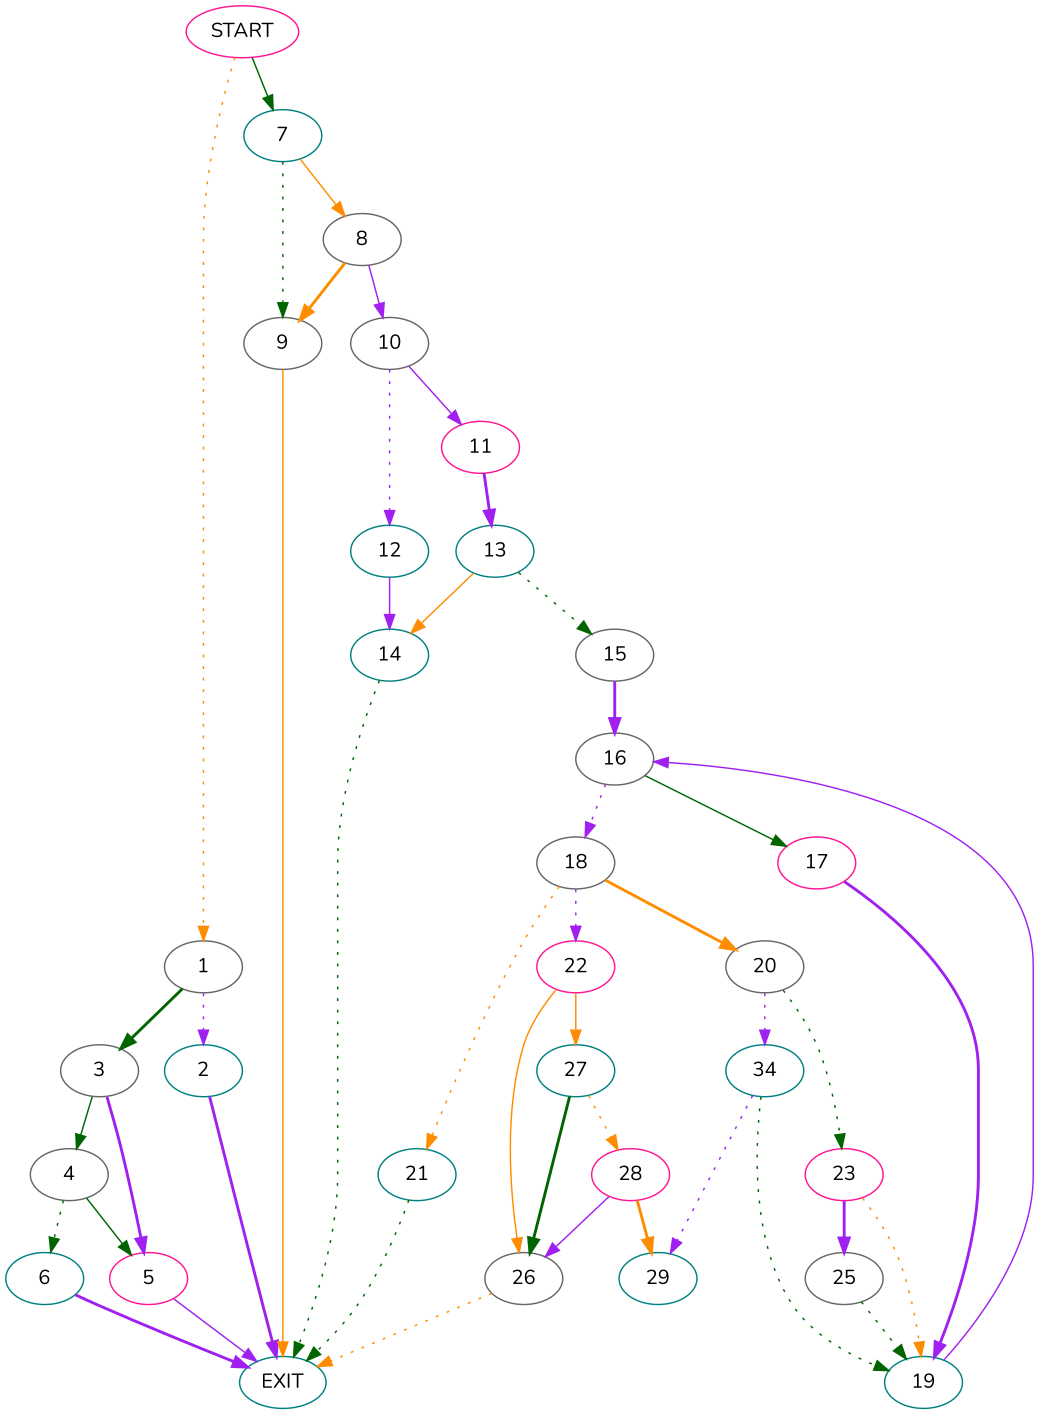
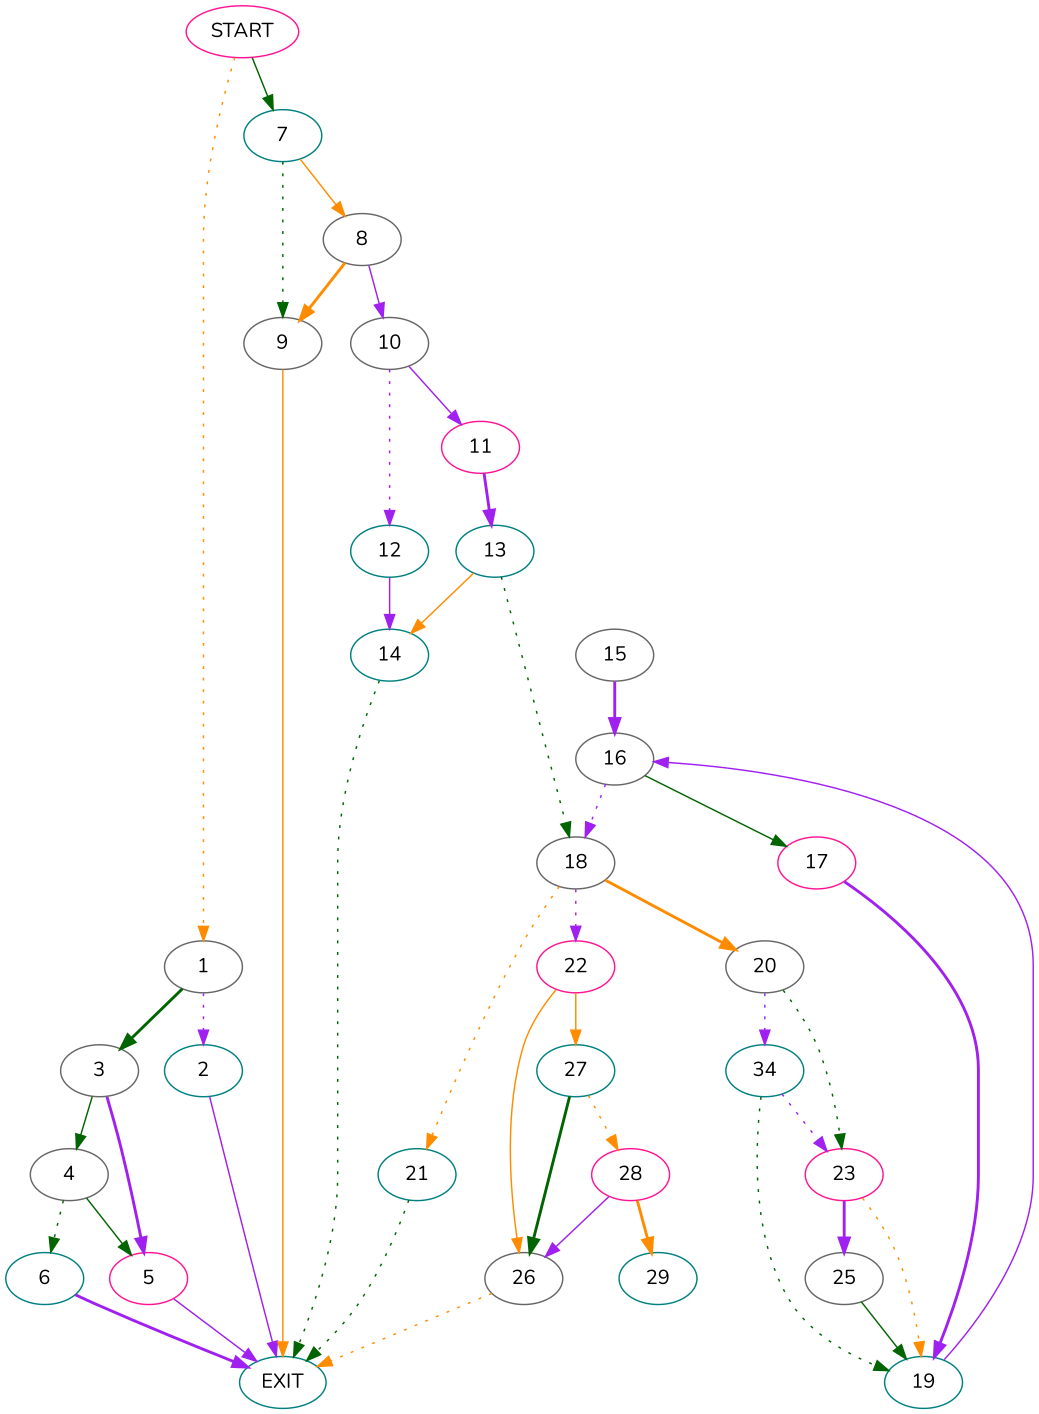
edge "13" -> "15": now "13" -> "18"
edge "34" -> "29": now "34" -> "23"
edge "2" -> "EXIT": style bold -> solid
edge "25" -> "19": style dotted -> solid
